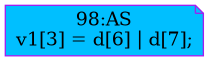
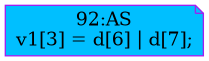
node "98:AS v1[3] = d[6] | d[7];": label "98:AS v1[3] = d[6] | d[7];" -> "92:AS v1[3] = d[6] | d[7];"
